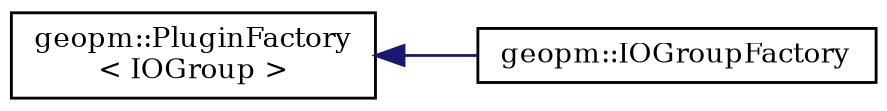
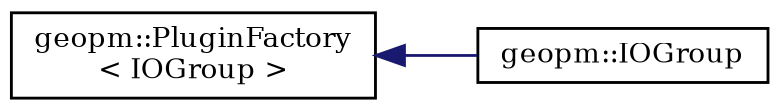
node "geopm::IOGroupFactory": label "geopm::IOGroupFactory" -> "geopm::IOGroup"
